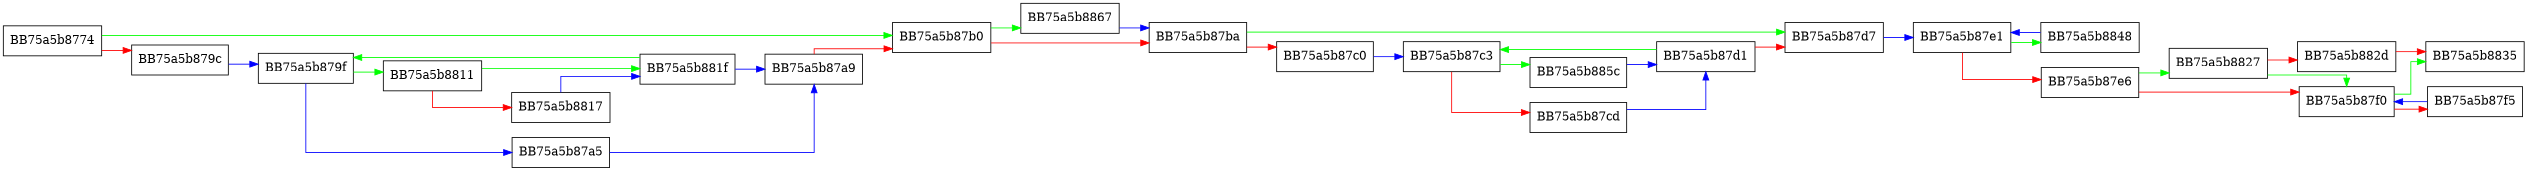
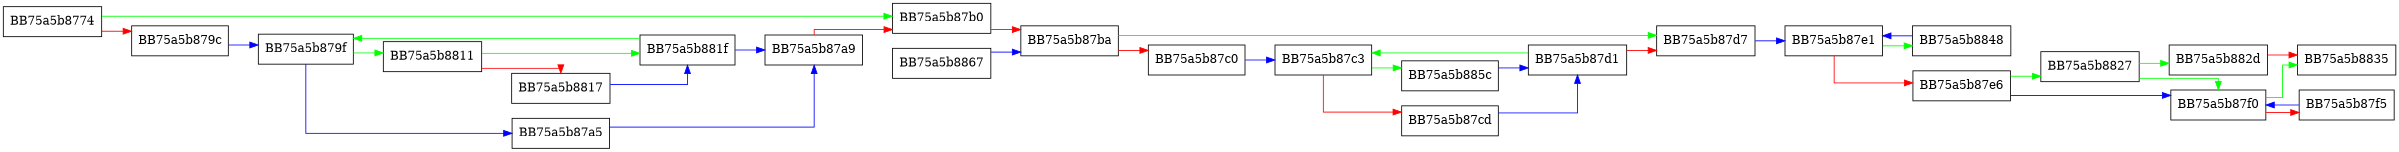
edge "BB75a5b87b0" -> "BB75a5b8867": removed
edge "BB75a5b8827" -> "BB75a5b882d": color red -> green
edge "BB75a5b87e6" -> "BB75a5b87f0": color red -> blue
